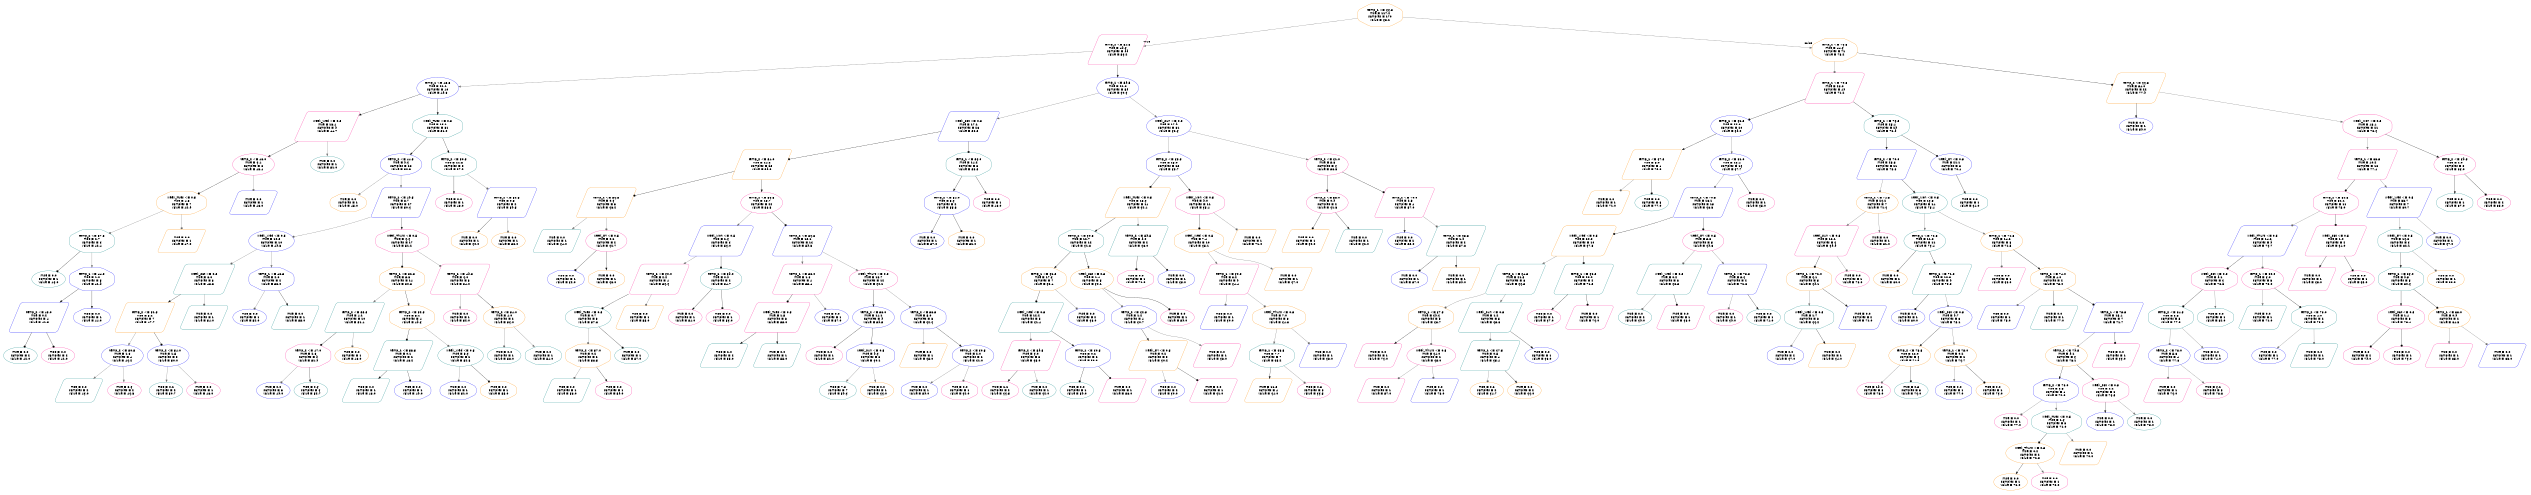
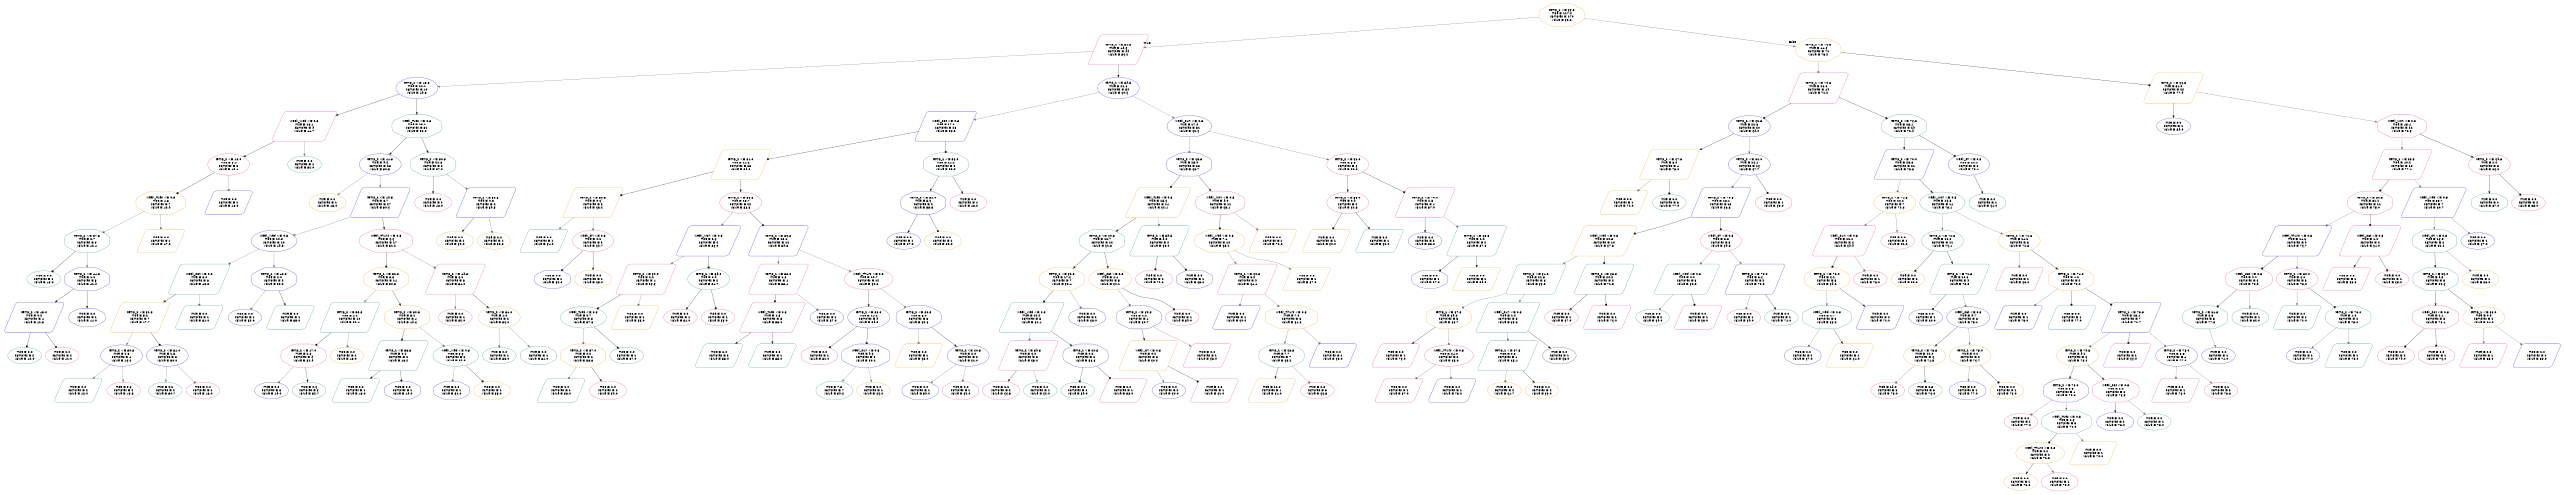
edge "temp_2 <= 84.5 mse = 6.8 samples = 5 value = 77.3" -> "temp_2 <= 78.0 mse = 5.8 samples = 4 value = 77.8": now "temp_1 <= 75.5 mse = 15.4 samples = 7 value = 71.7" -> "temp_2 <= 78.0 mse = 5.8 samples = 4 value = 77.8"
